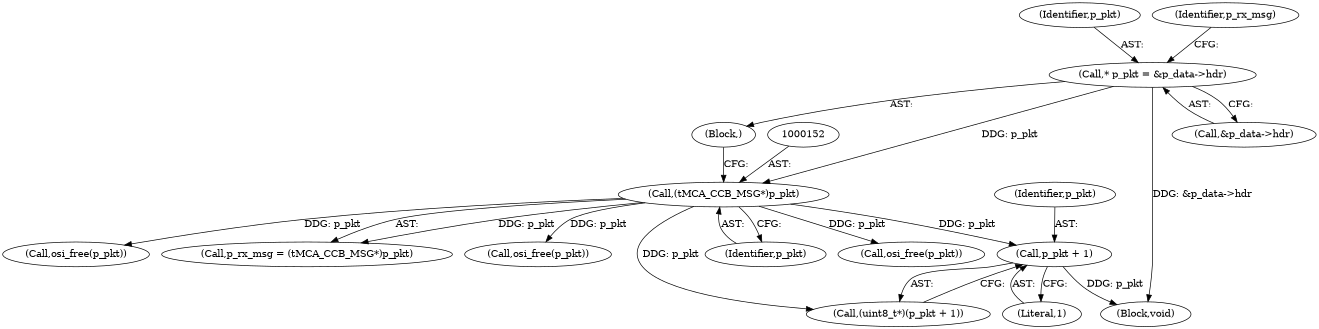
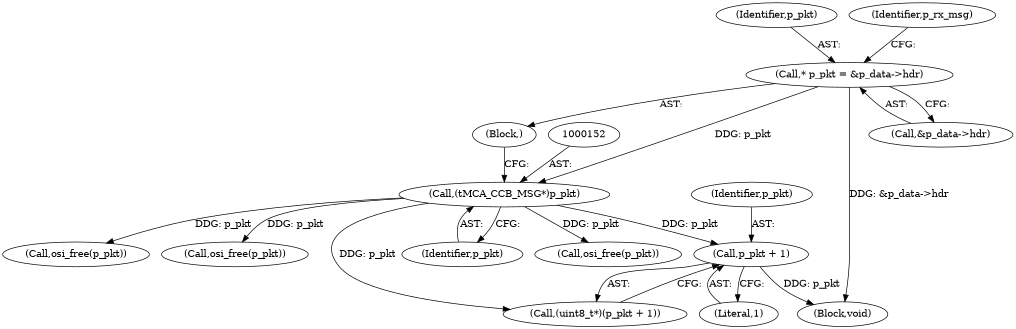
node "(Call,p_rx_msg = (tMCA_CCB_MSG*)p_pkt)": removed
